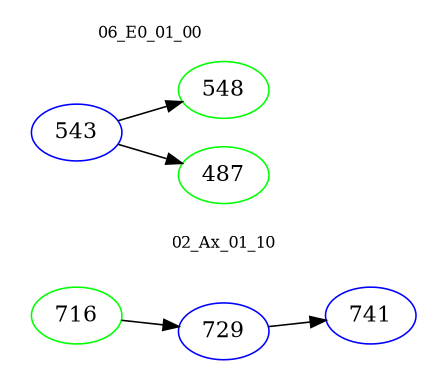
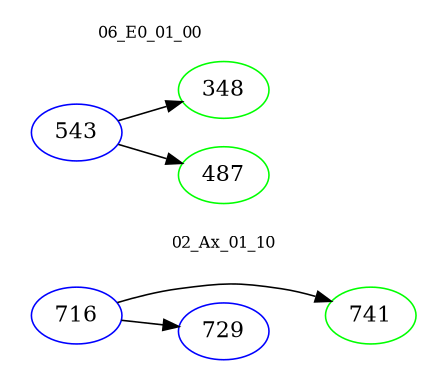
node "548": label "548" -> "348"
node "716": color green -> blue
node "741": color blue -> green
edge "729" -> "741": now "716" -> "741"
